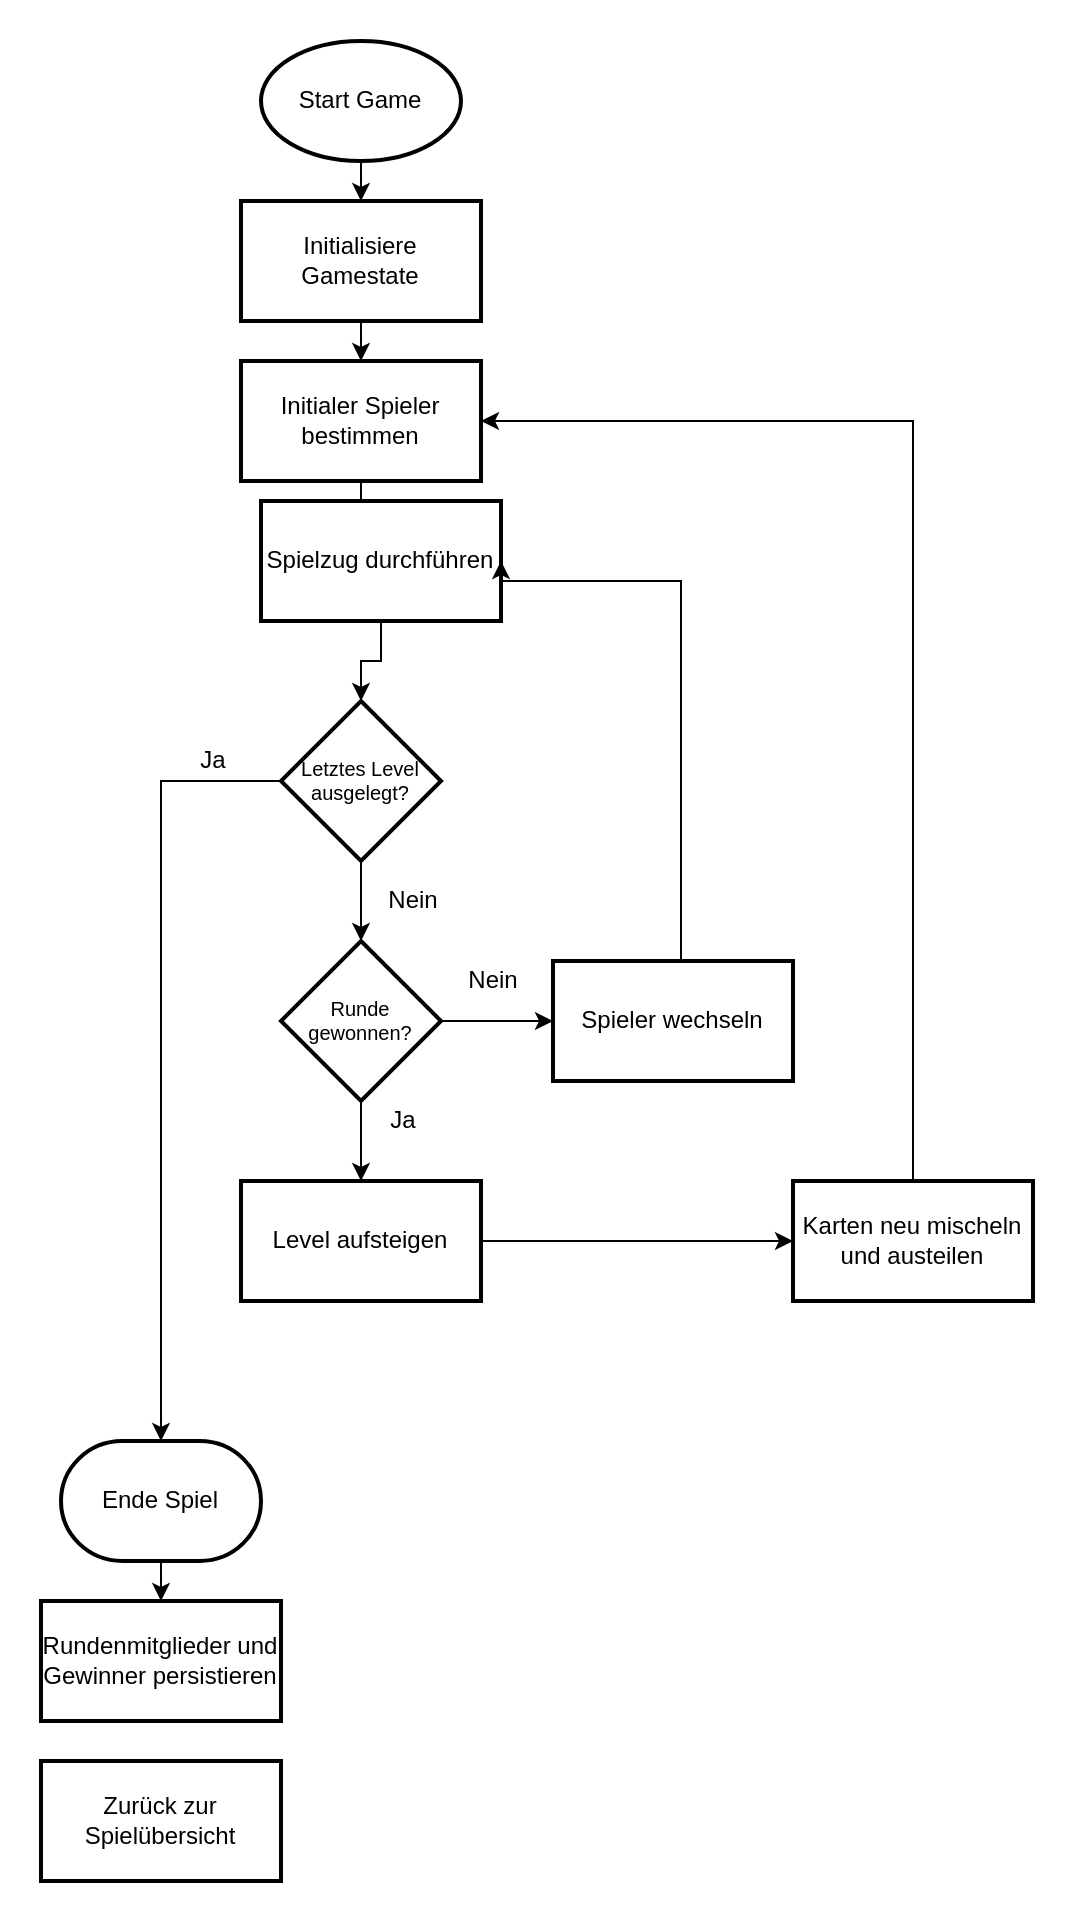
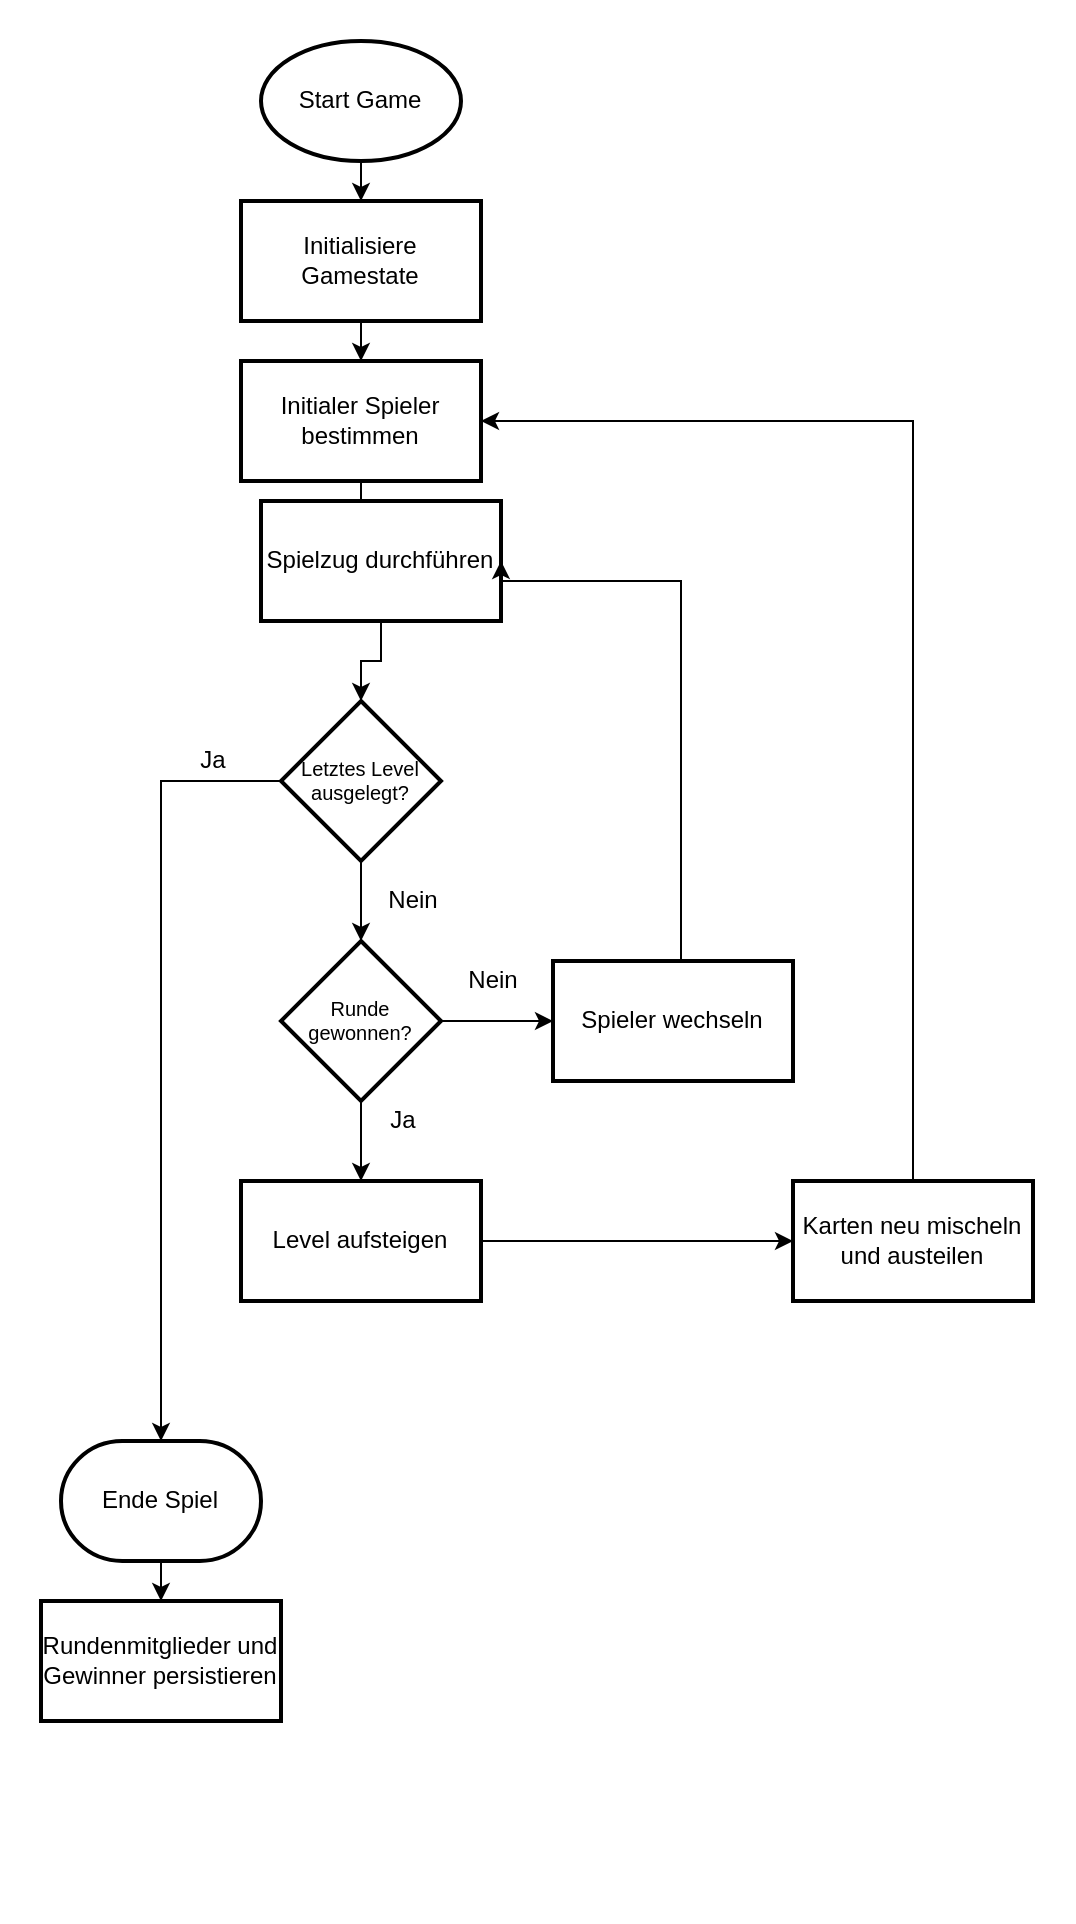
node "Zurück zur Spielübersicht": removed
